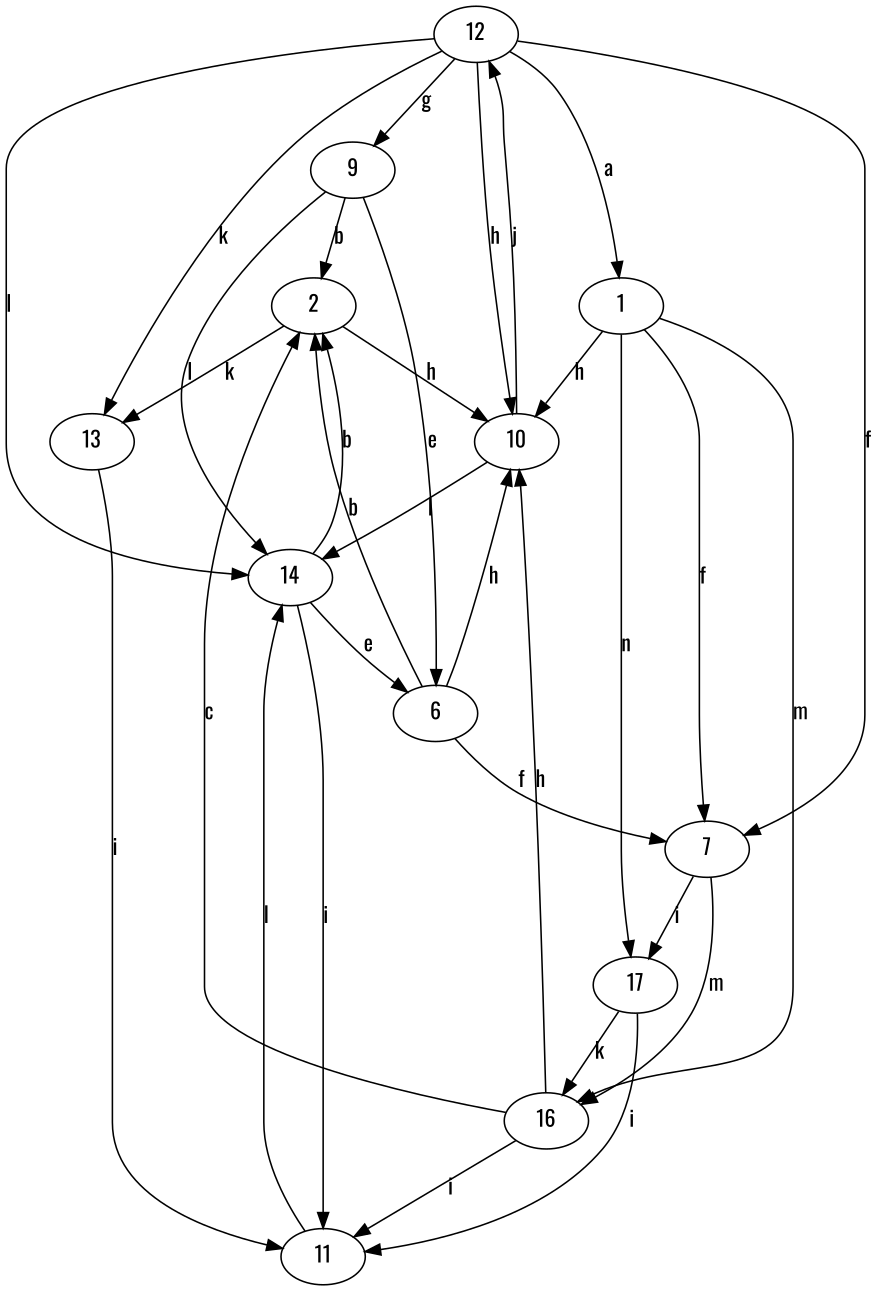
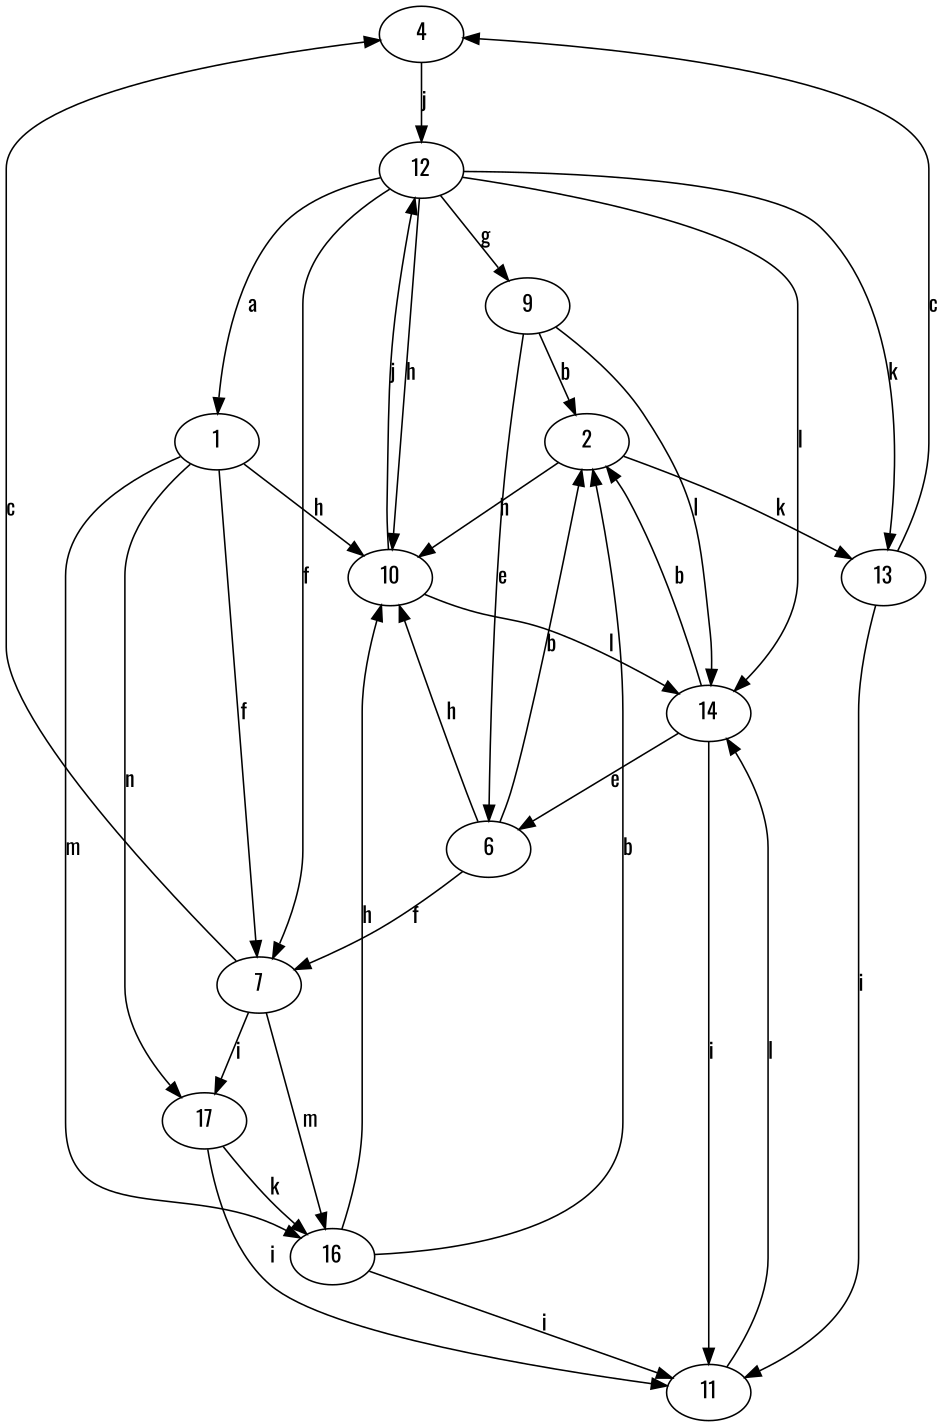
node "4": added
edge "16" -> "2": label "c" -> "b"
